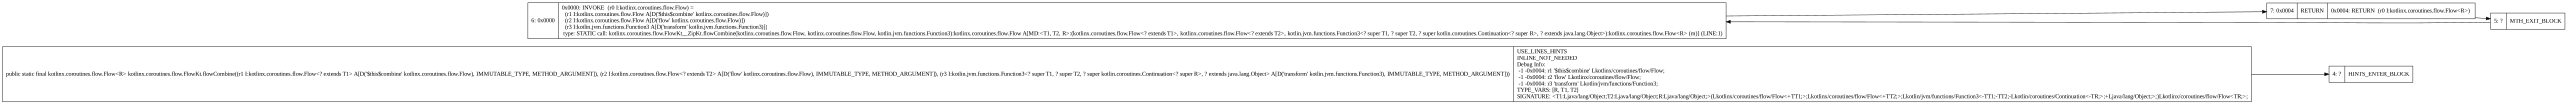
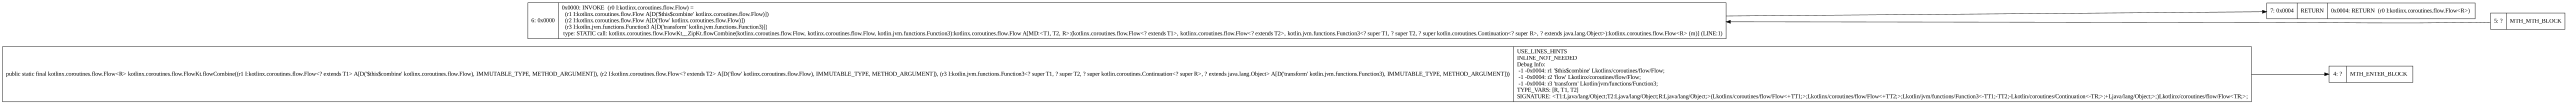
edge "7: 0x0004" -> "5: ?": removed
node "5: ?": text "MTH_EXIT_BLOCK" -> "MTH_MTH_BLOCK"
node "4: ?": text "HINTS_ENTER_BLOCK" -> "MTH_ENTER_BLOCK"
